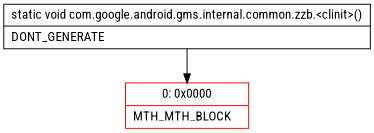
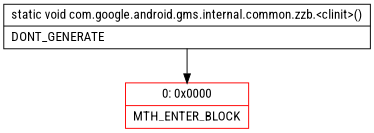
node "0: 0x0000": text "MTH_MTH_BLOCK" -> "MTH_ENTER_BLOCK"
